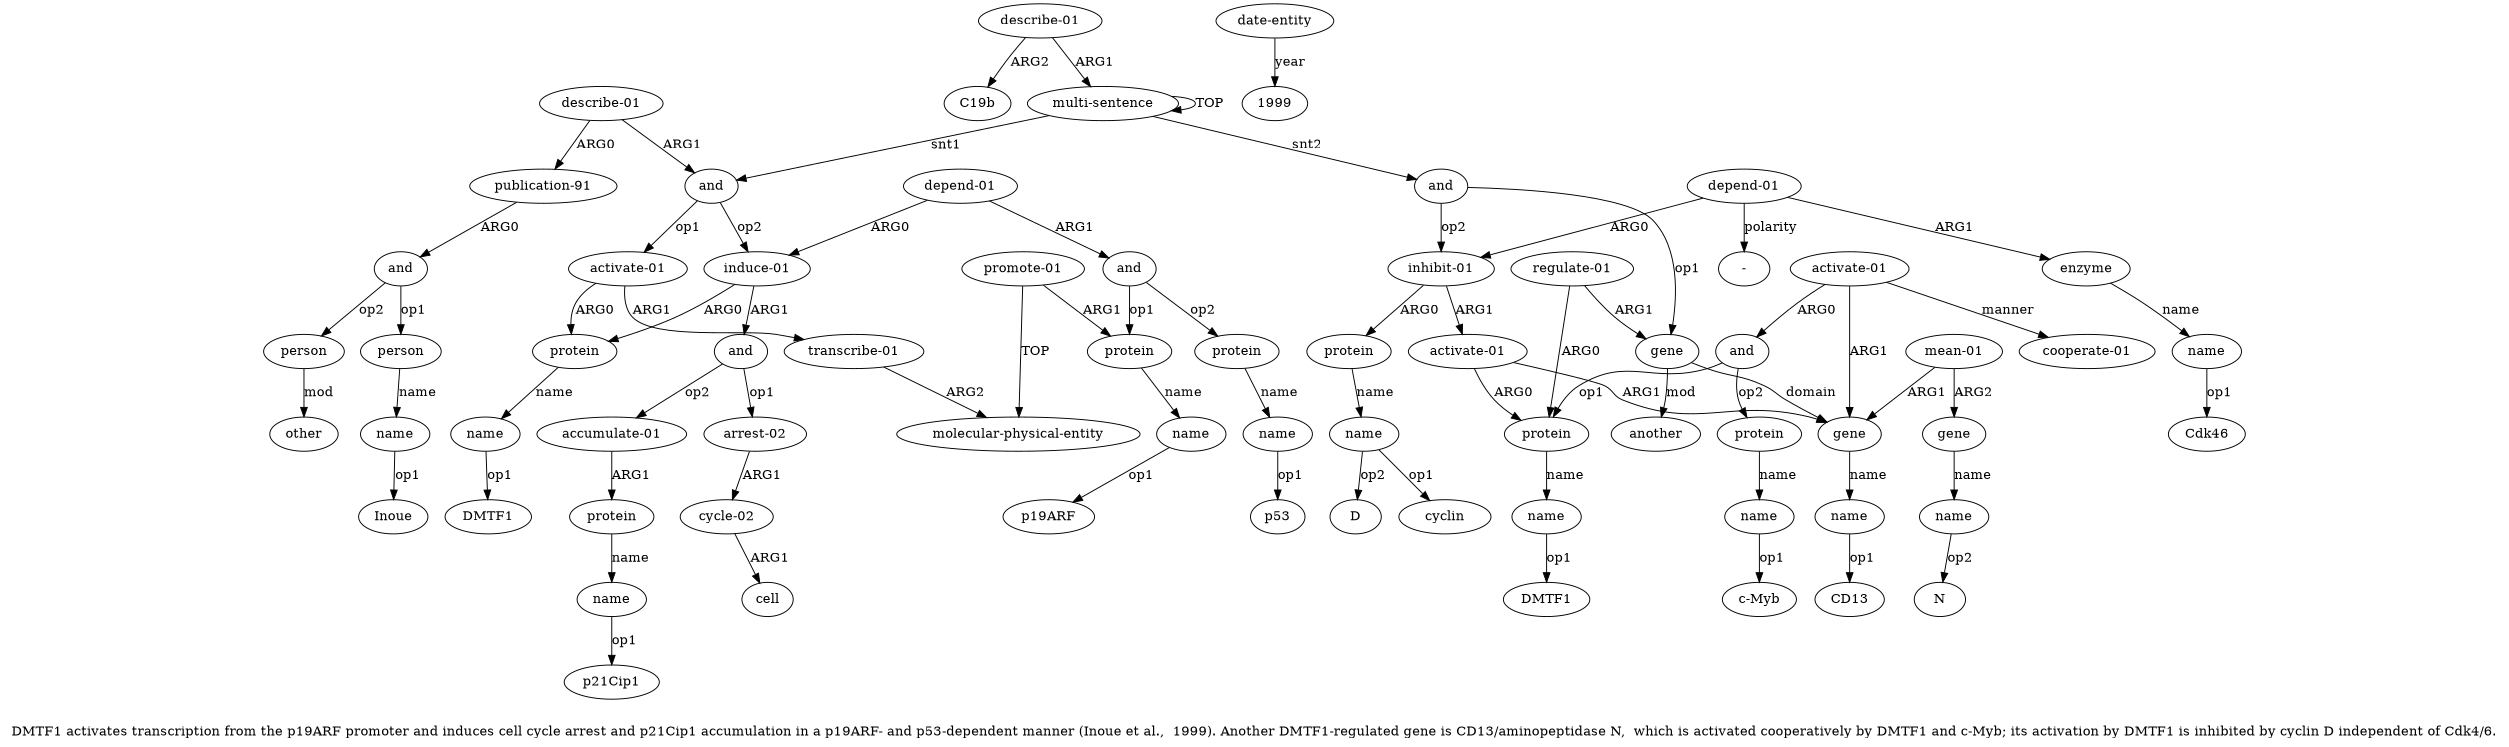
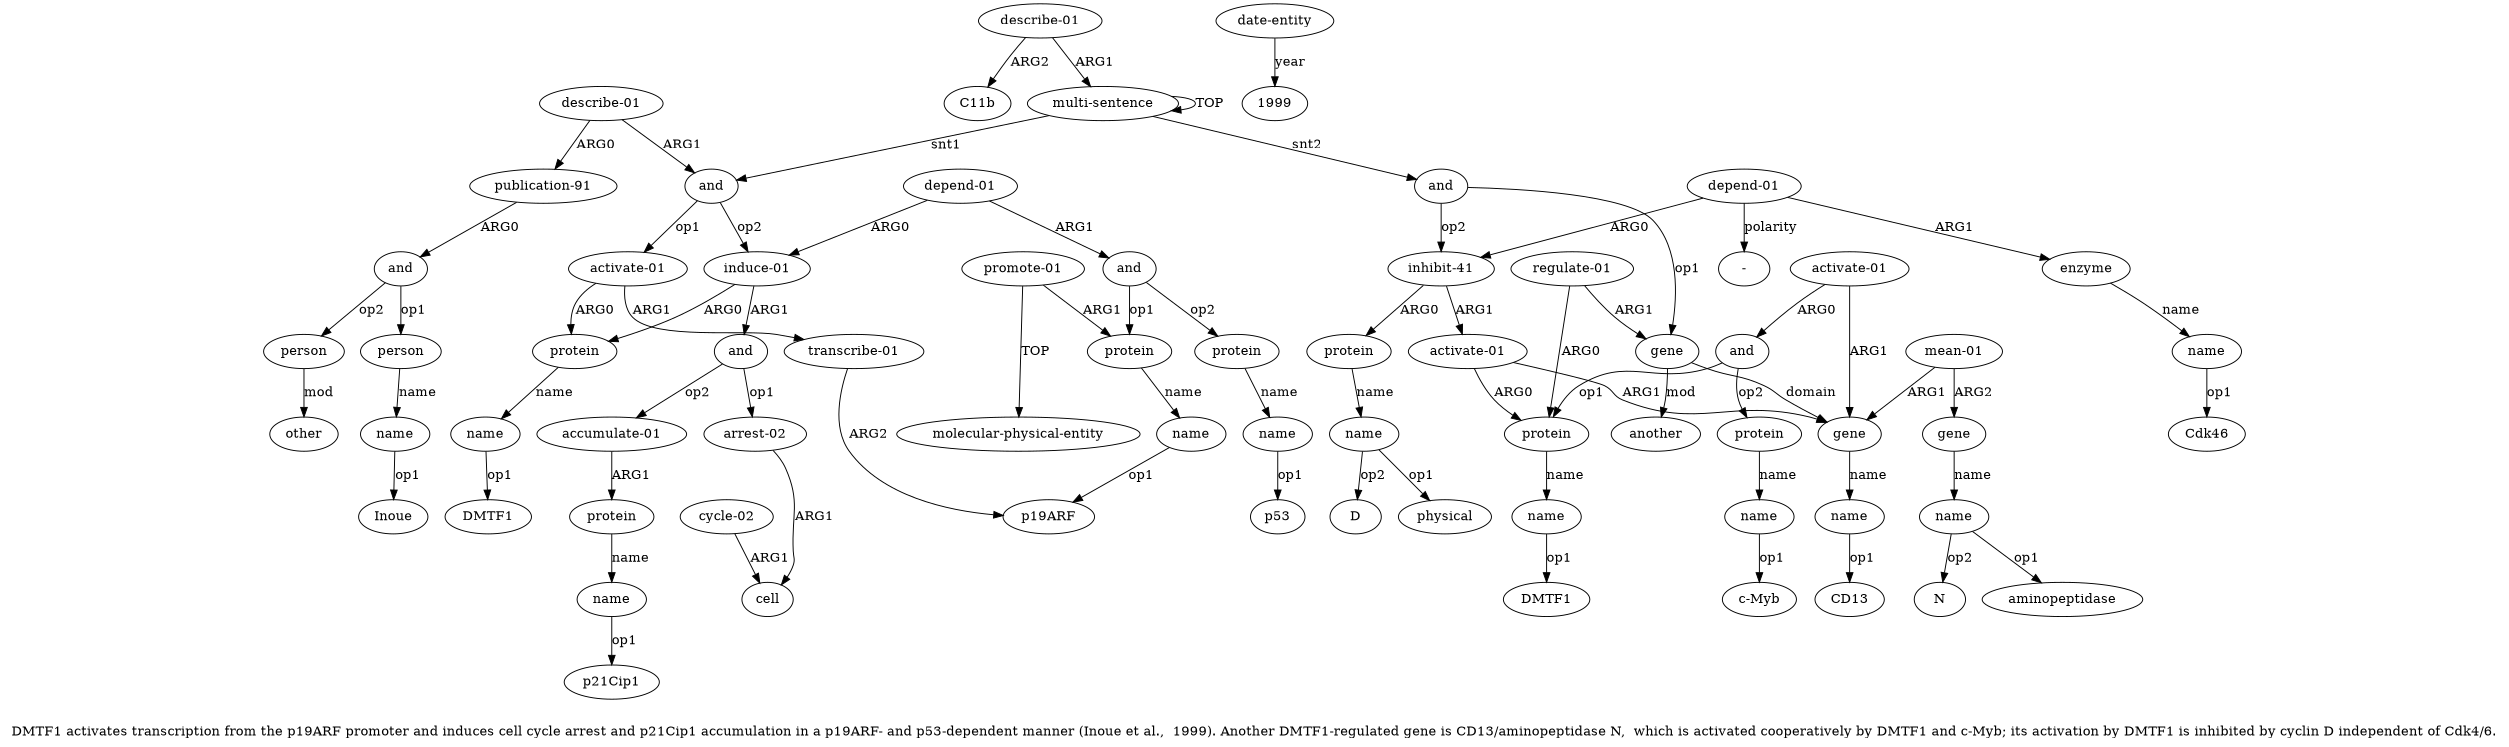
node "C19b": label "C19b" -> "C11b"
node "inhibit-01": label "inhibit-01" -> "inhibit-41"
node "cooperate-01": removed
edge "transcribe-01" -> "molecular-physical-entity": now "transcribe-01" -> "p19ARF"
edge "arrest-02" -> "cycle-02": now "arrest-02" -> "cell"
node "cyclin": label "cyclin" -> "physical"
node "aminopeptidase": added
